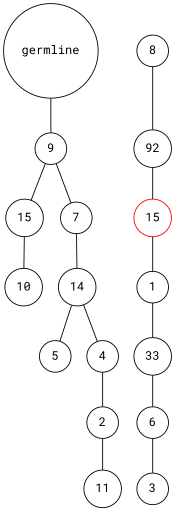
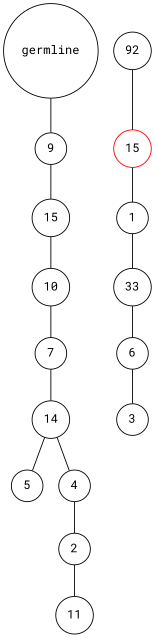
node "8": removed
edge "9" -- "7": now "10" -- "7"
